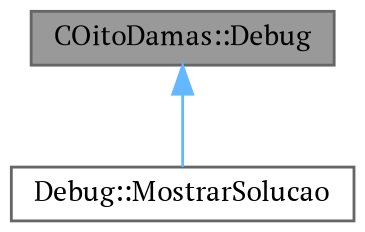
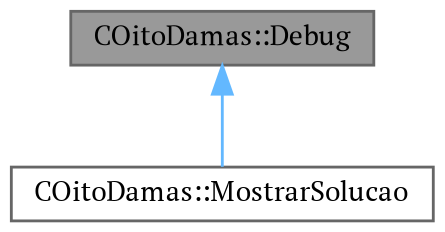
node "Debug::MostrarSolucao": label "Debug::MostrarSolucao" -> "COitoDamas::MostrarSolucao"
